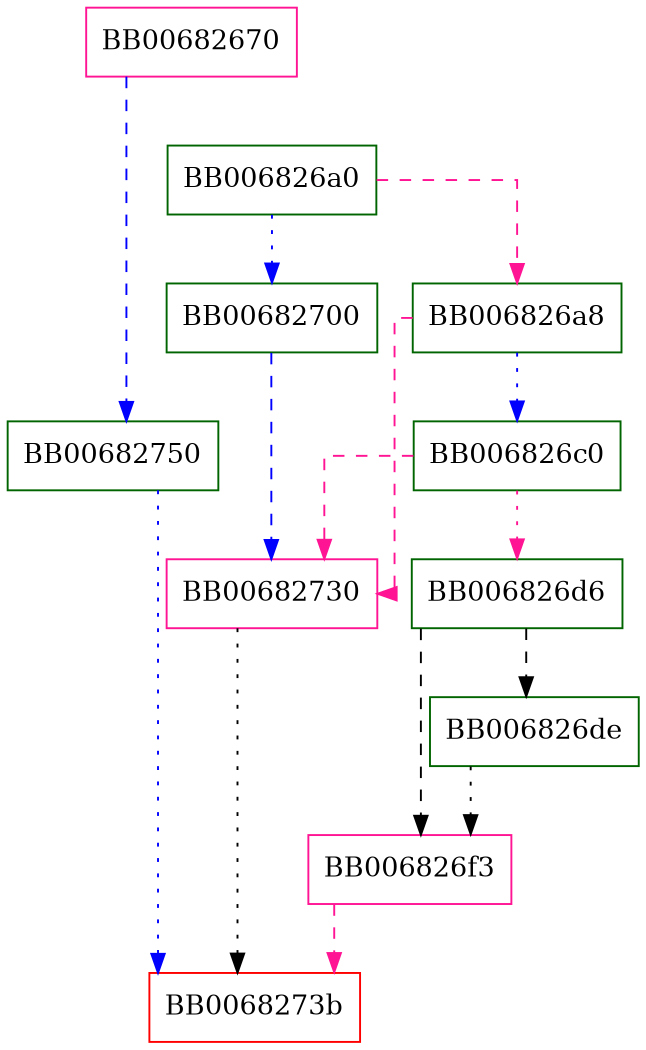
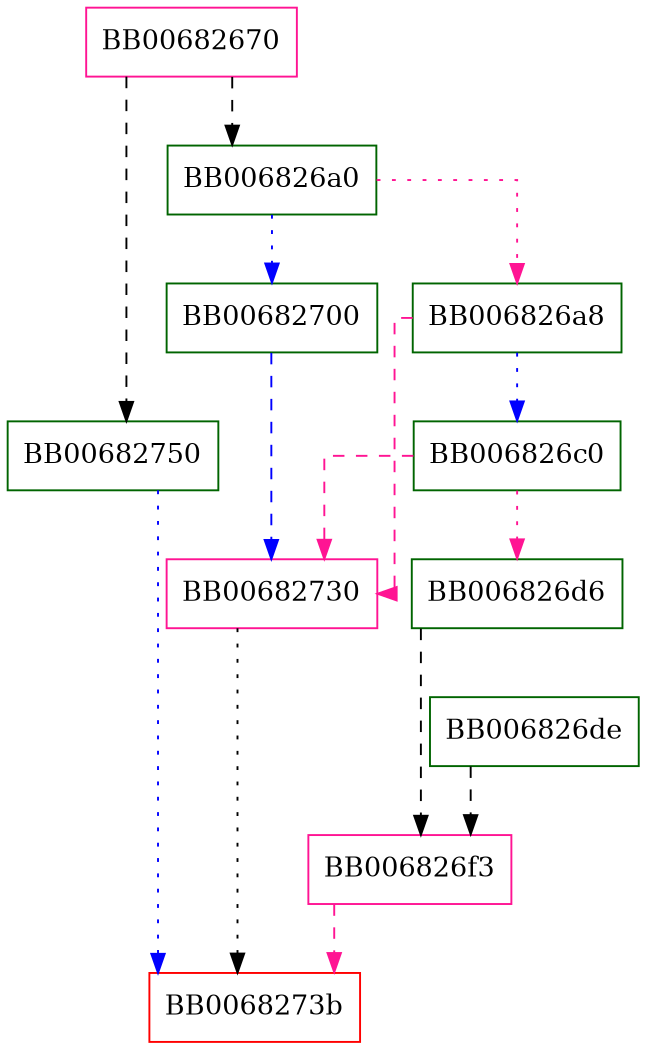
edge "BB00682670" -> "BB006826a0": added
edge "BB006826a0" -> "BB006826a8": style dashed -> dotted
edge "BB00682670" -> "BB00682750": color blue -> black
edge "BB006826d6" -> "BB006826de": removed
edge "BB006826de" -> "BB006826f3": style dotted -> dashed
